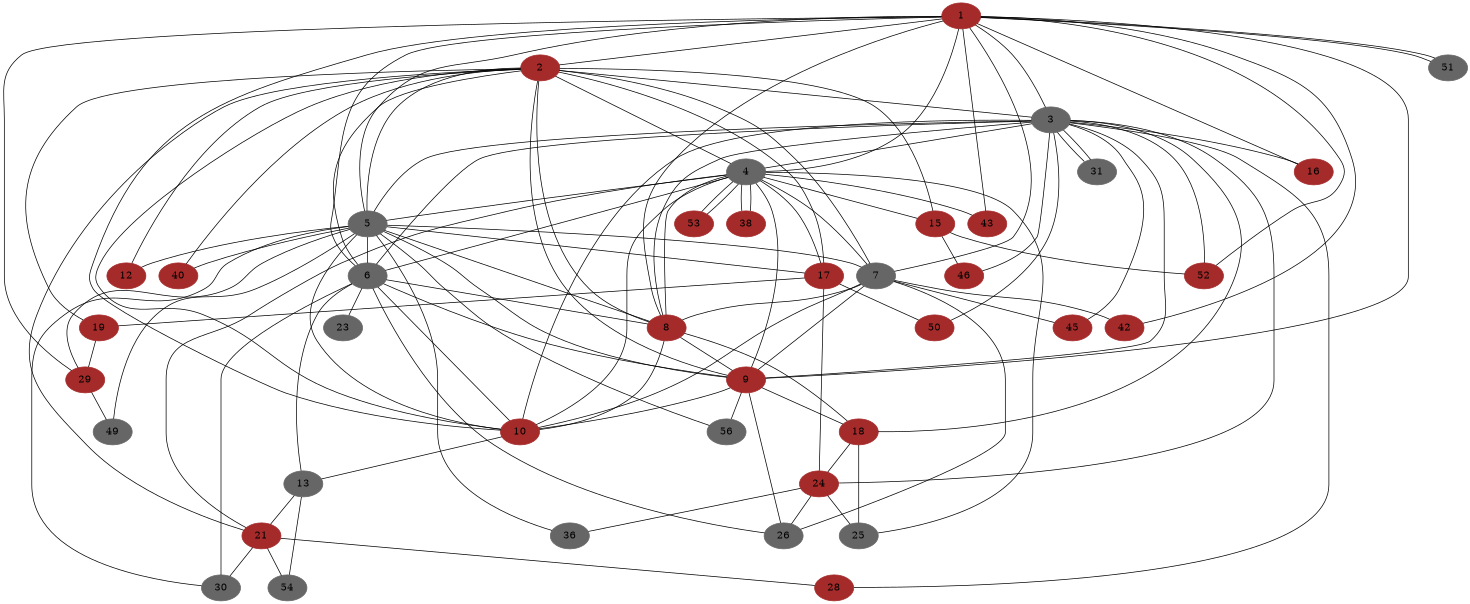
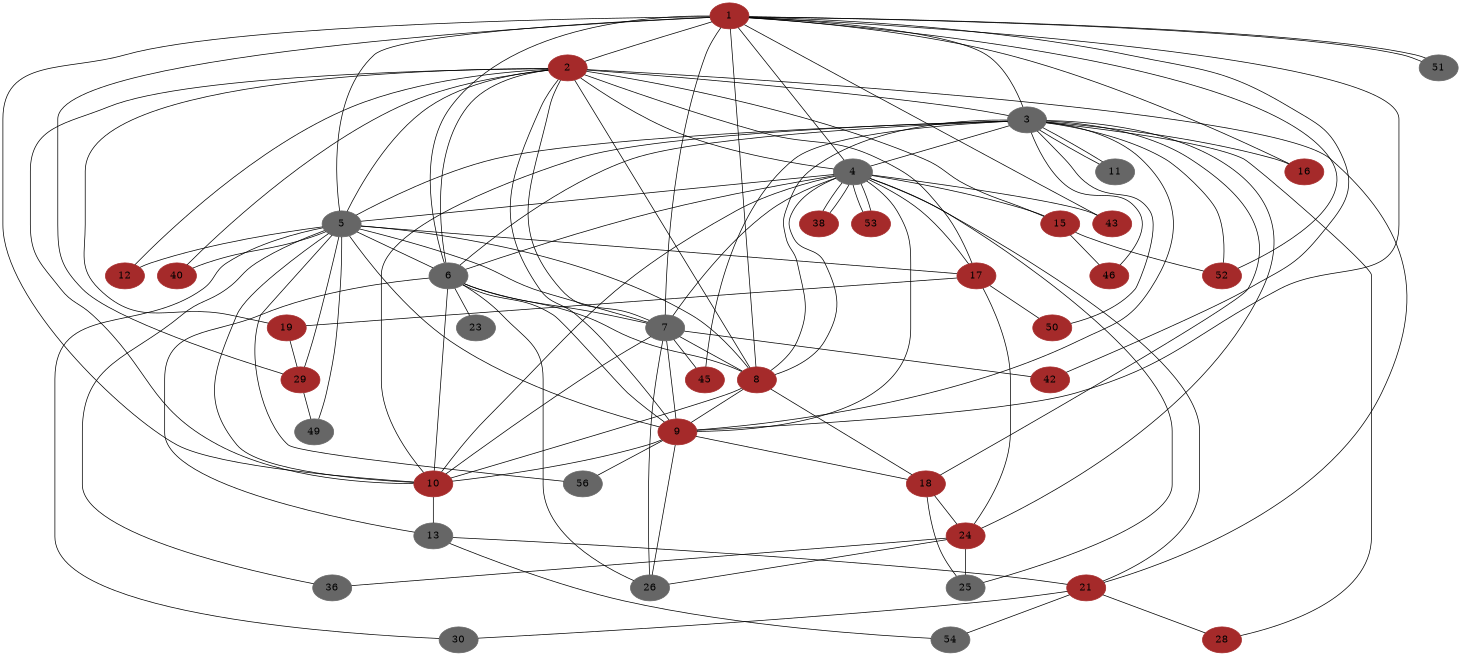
node "31": label "31" -> "11"
edge "6" -- "30": now "6" -- "7"
